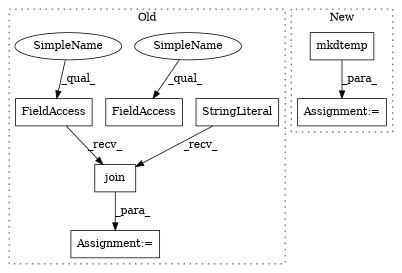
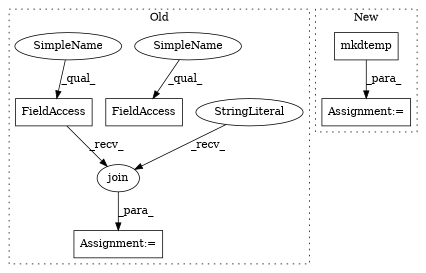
node "StringLiteral": shape box -> ellipse
node "join": shape box -> ellipse
